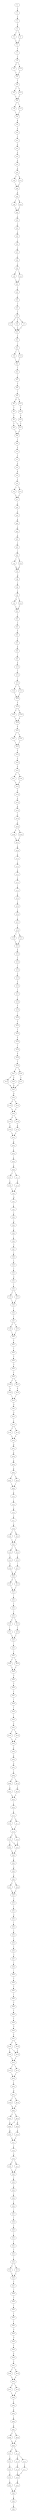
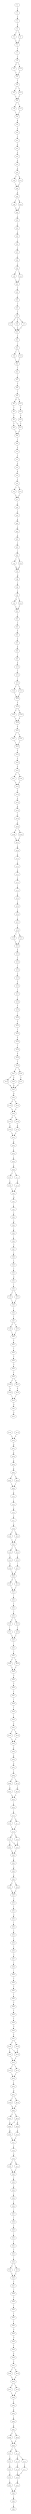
node "S213": removed
